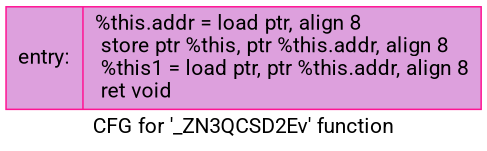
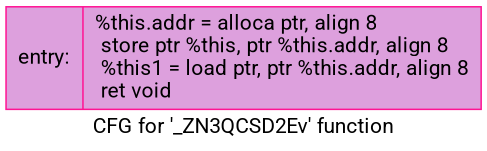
node "entry:": text "%this.addr = load ptr, align 8" -> "%this.addr = alloca ptr, align 8"
